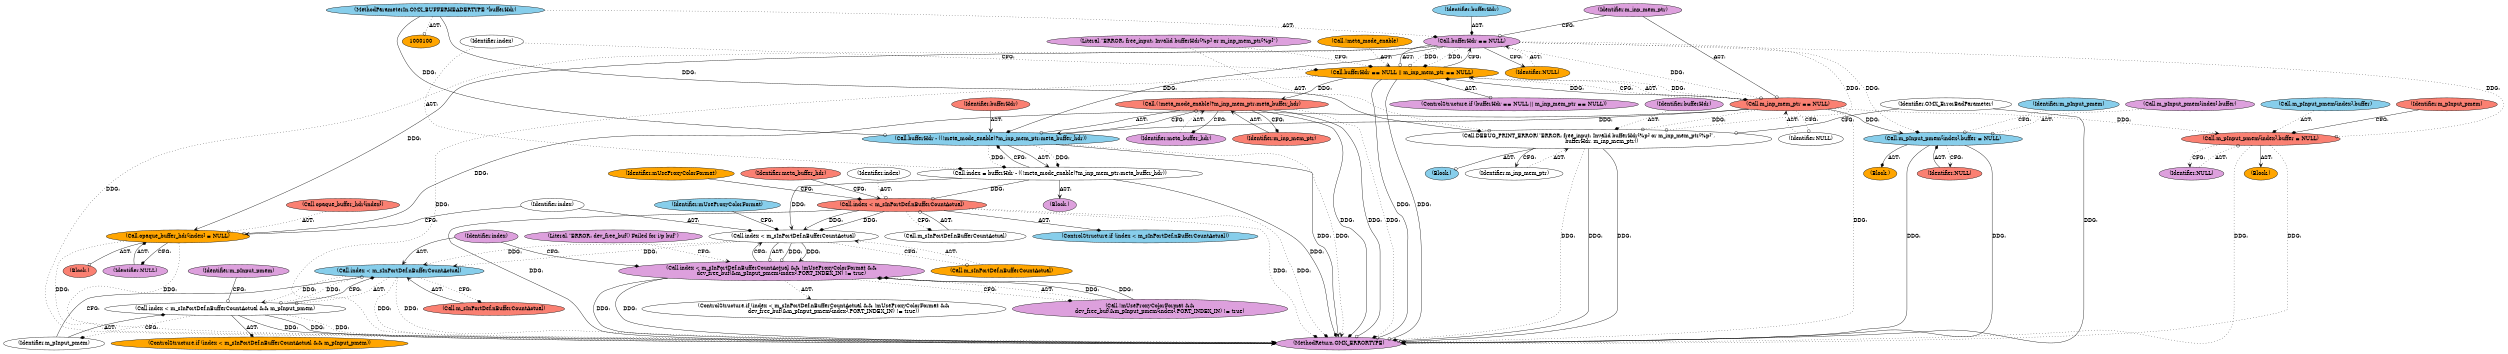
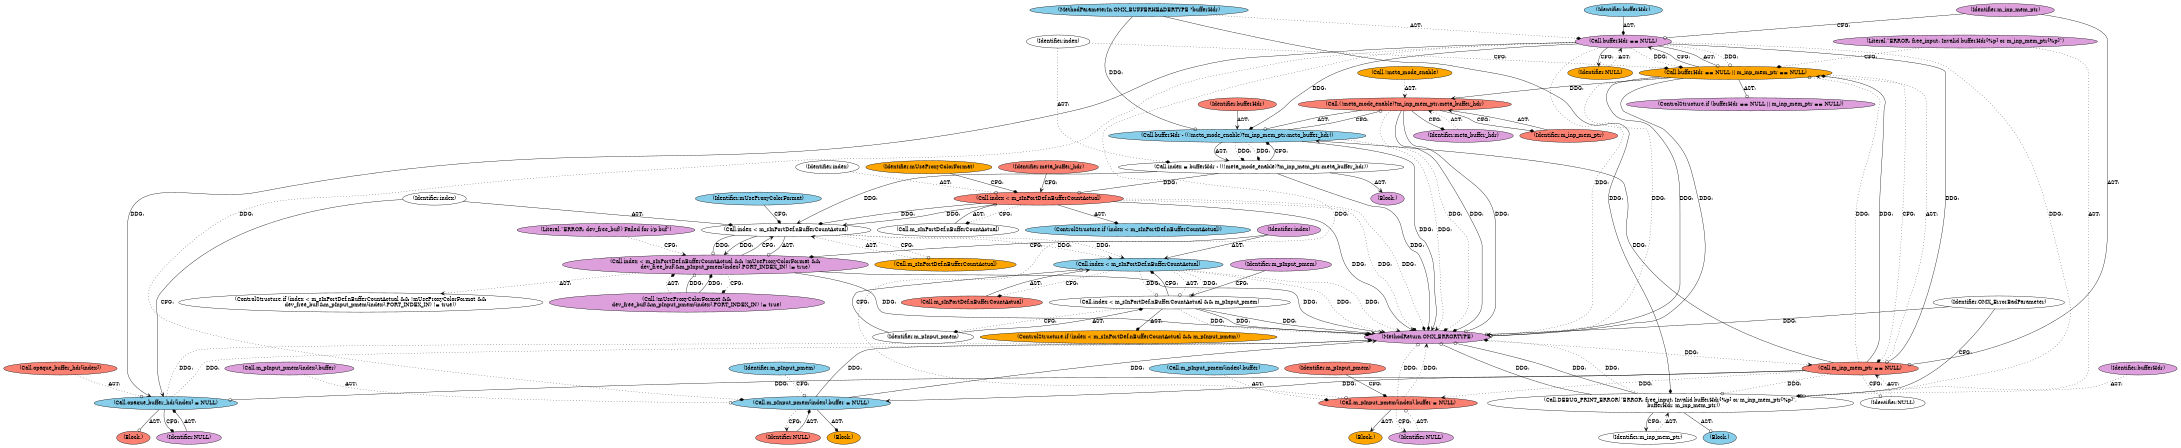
node "1000100": removed
edge "(Call,!meta_mode_enable)" -> "(Call,bufferHdr == NULL || m_inp_mem_ptr == NULL)": now "(Call,!meta_mode_enable)" -> "(Call,(!meta_mode_enable)?m_inp_mem_ptr:meta_buffer_hdr)"
edge "(Call,bufferHdr == NULL)" -> "(Call,m_inp_mem_ptr == NULL)": style dotted -> solid
node "(Call,opaque_buffer_hdr[index] = NULL)": fillcolor orange -> skyblue
edge "(Call,m_inp_mem_ptr == NULL)" -> "(MethodReturn,OMX_ERRORTYPE)": reversed
